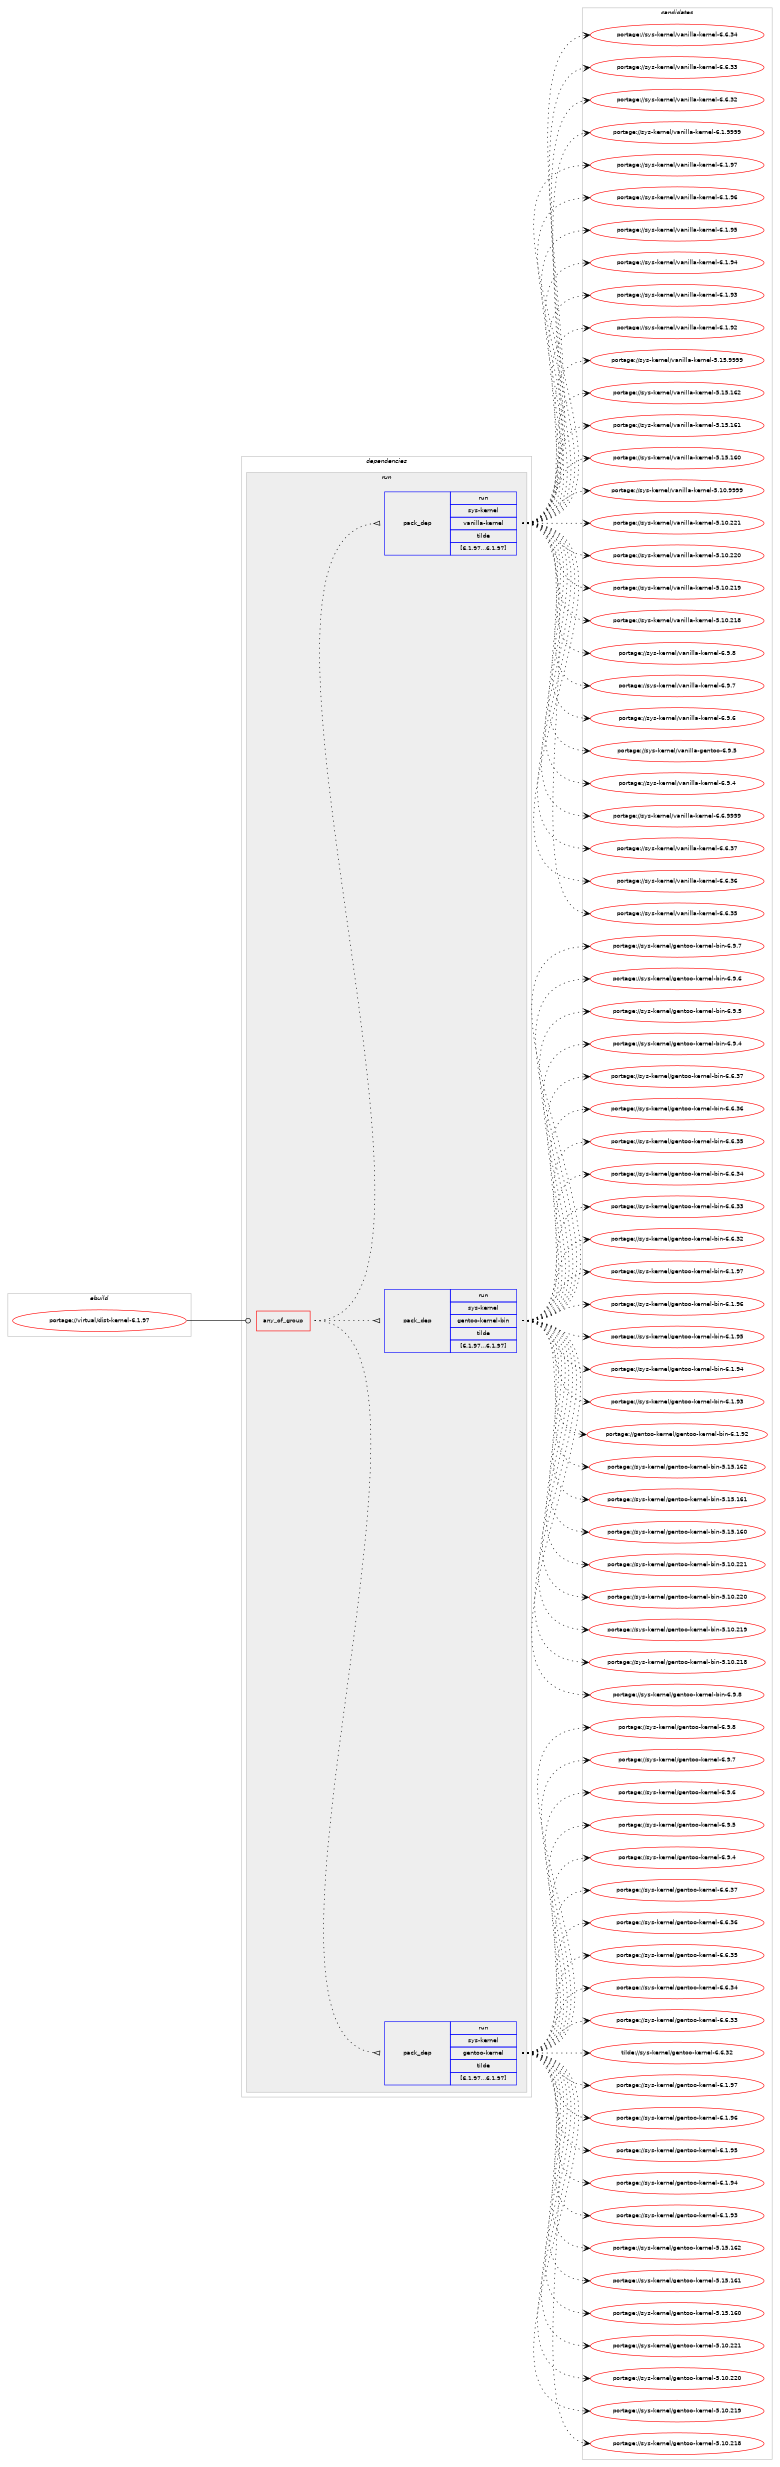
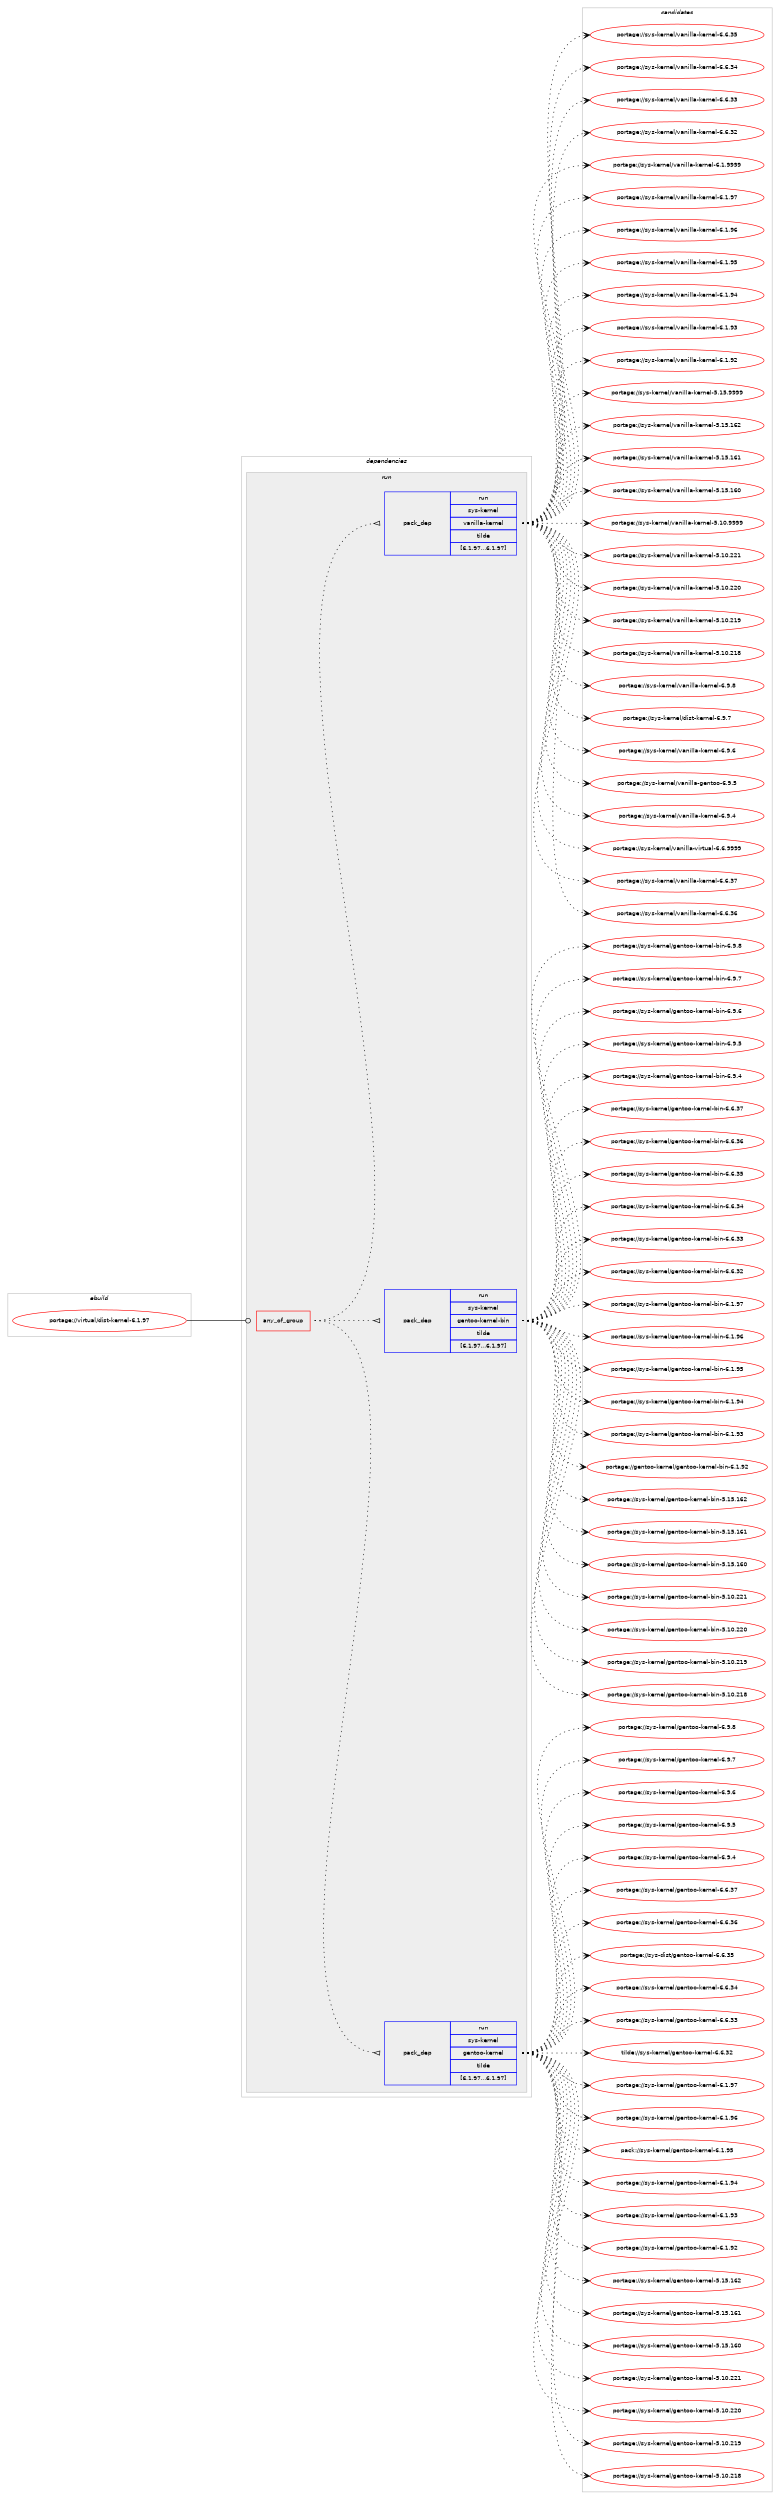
node "portage://sys-kernel/vanilla-kernel-6.9.7": label "portage://sys-kernel/vanilla-kernel-6.9.7" -> "portage://sys-kernel/dist-kernel-6.9.7"
node "portage://sys-kernel/vanilla-kernel-6.6.9999": label "portage://sys-kernel/vanilla-kernel-6.6.9999" -> "portage://sys-kernel/vanilla-virtual-6.6.9999"
node "portage://sys-kernel/gentoo-kernel-6.6.35": label "portage://sys-kernel/gentoo-kernel-6.6.35" -> "portage://sys-dist/gentoo-kernel-6.6.35"
node "portage://sys-kernel/gentoo-kernel-6.1.95": label "portage://sys-kernel/gentoo-kernel-6.1.95" -> "pack://sys-kernel/gentoo-kernel-6.1.95"
node "portage://sys-kernel/gentoo-kernel-6.1.92": added
